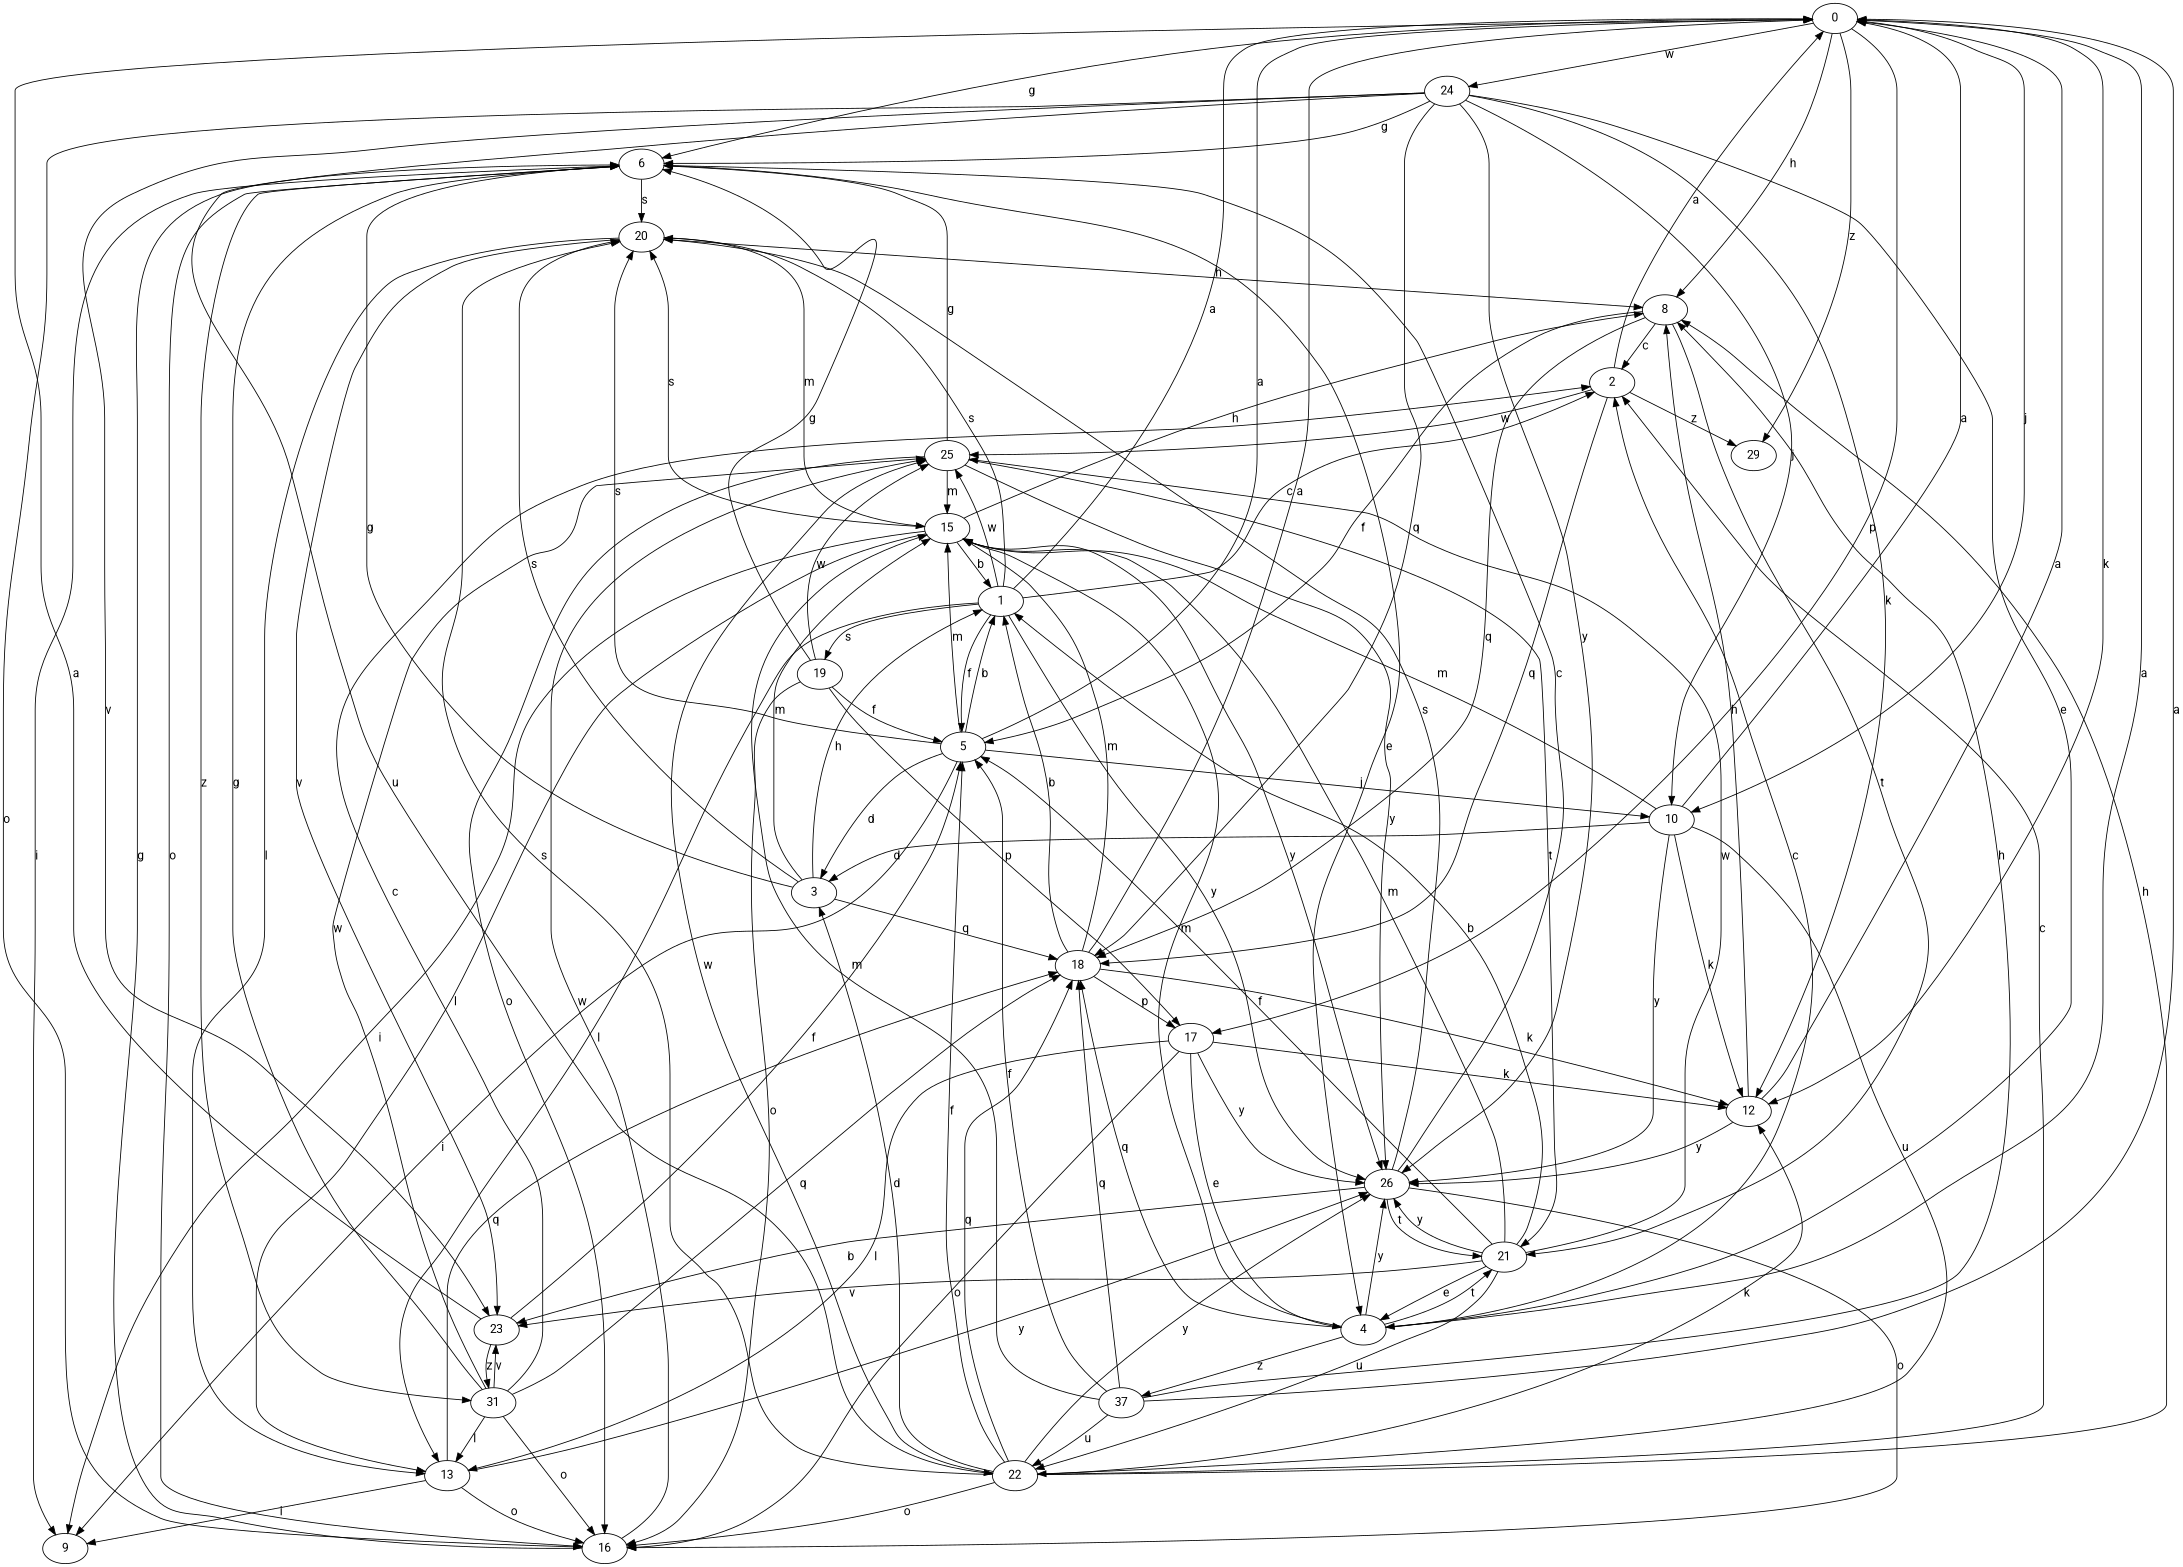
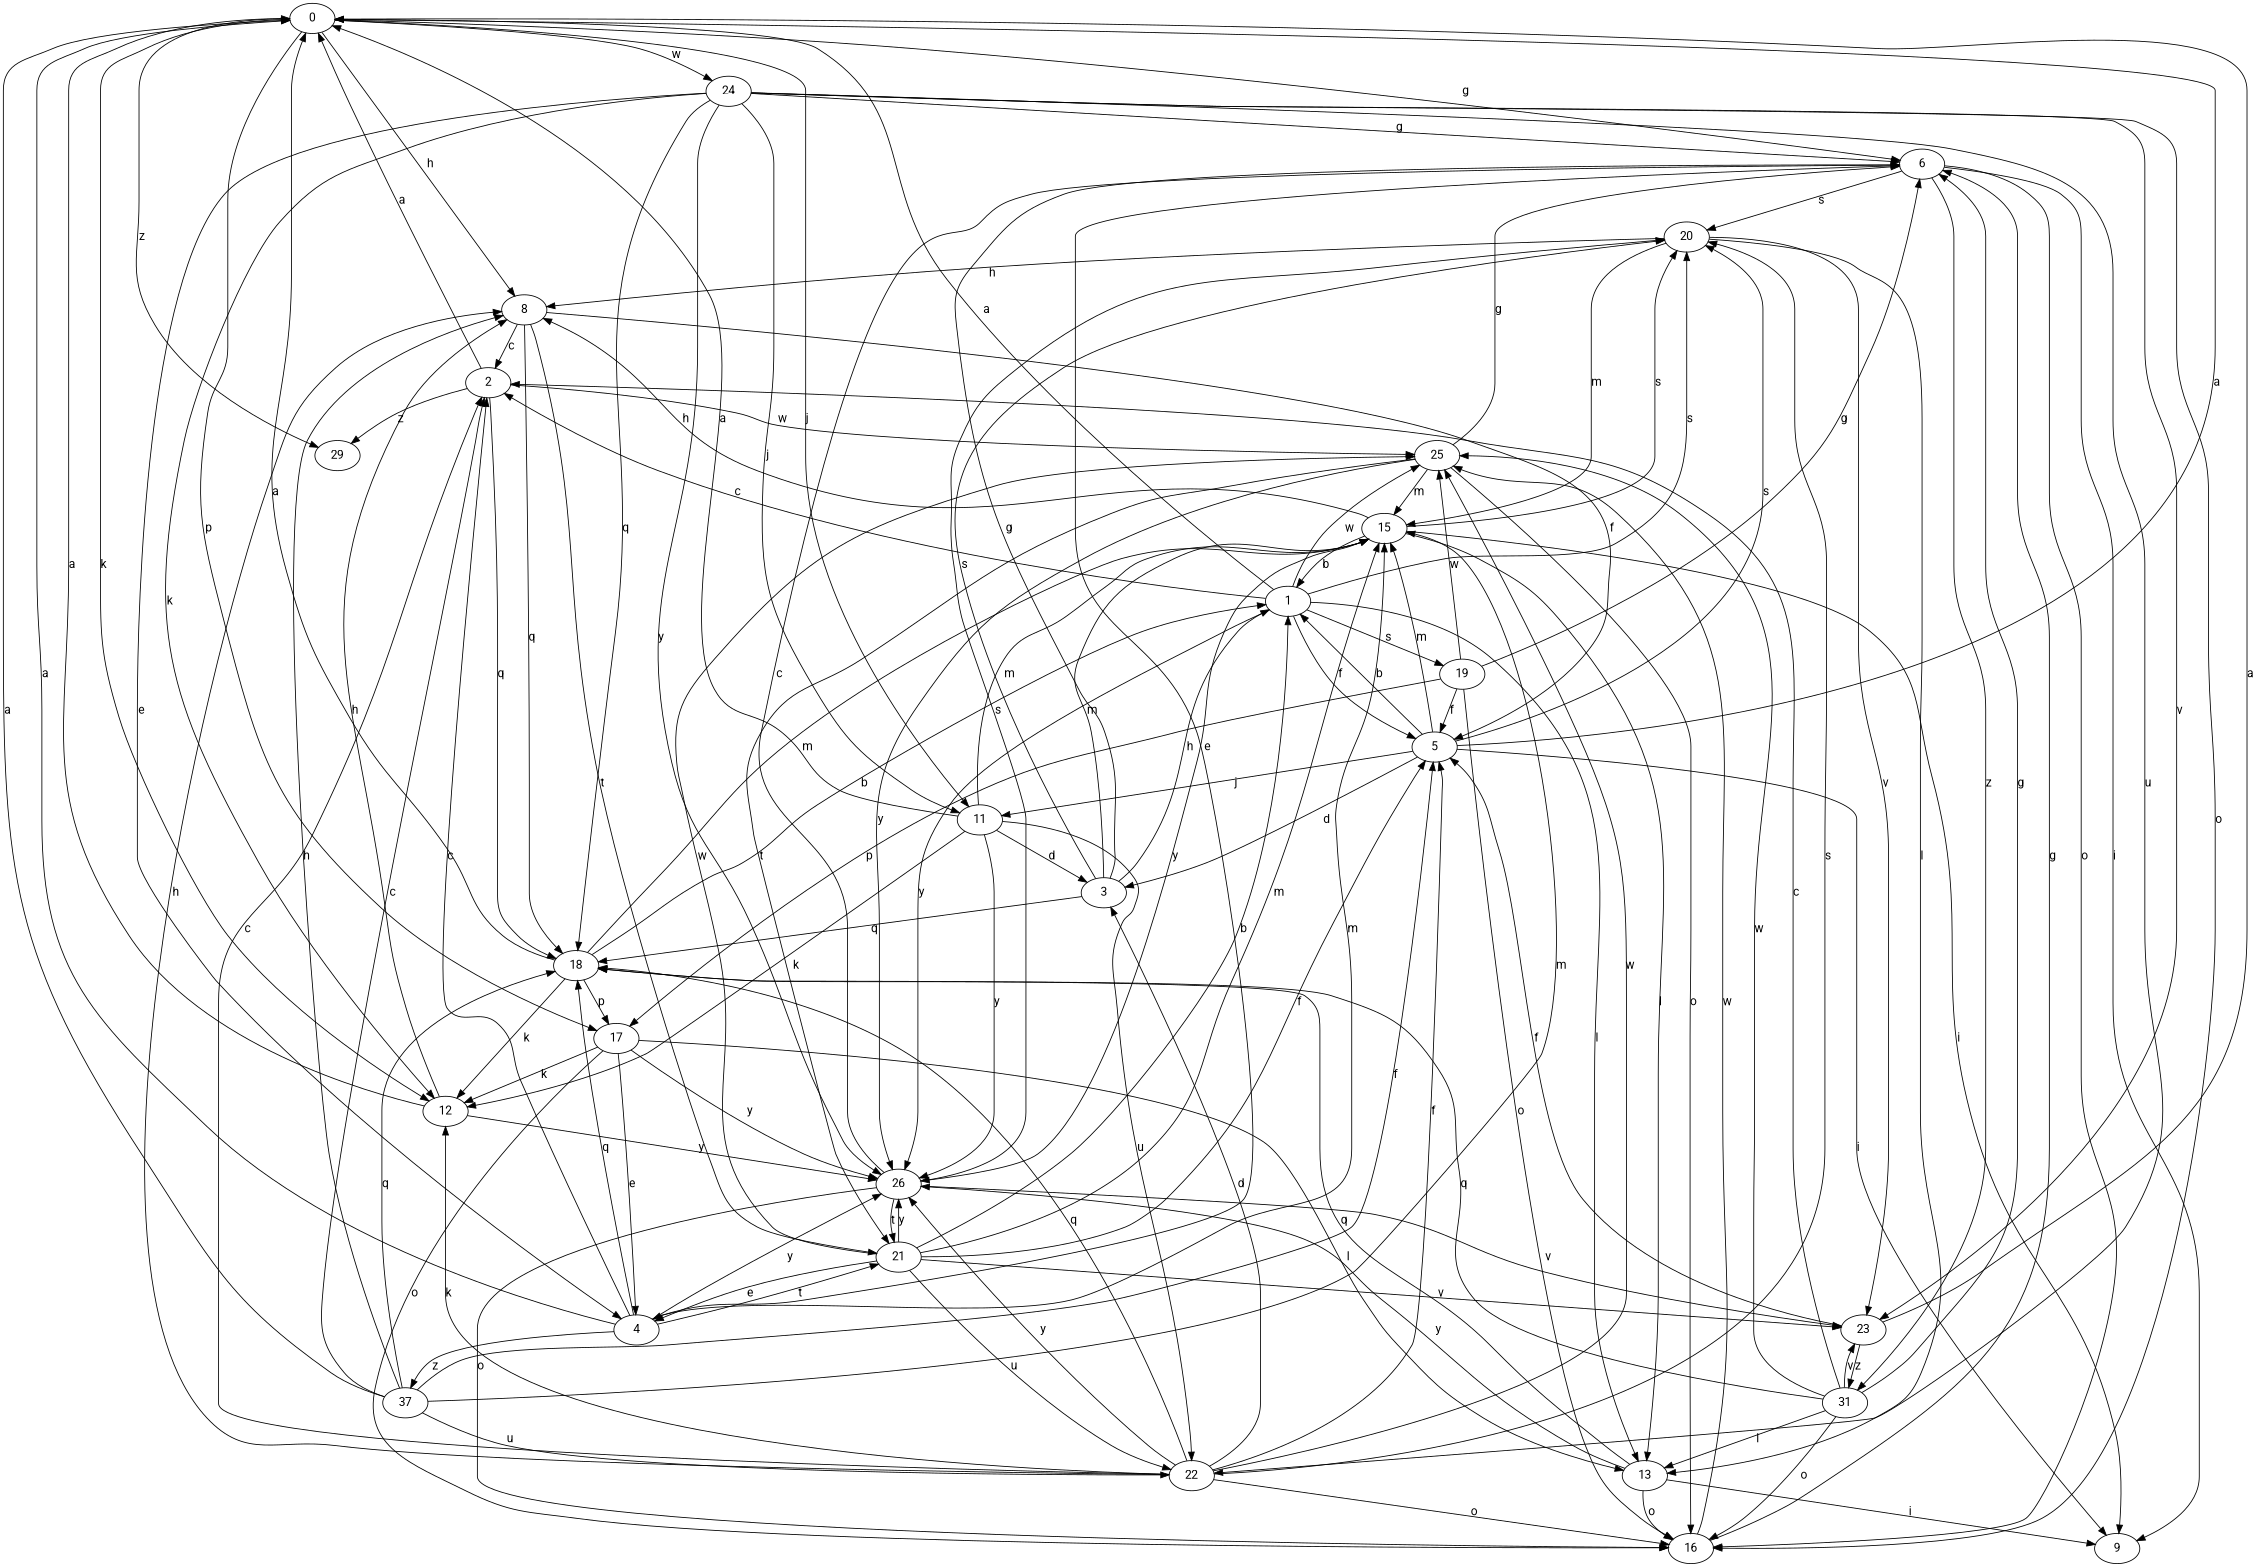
node "10": label "10" -> "11"
edge "37" -> "2": added, label "c"
edge "26" -> "23": label "b" -> "v"
